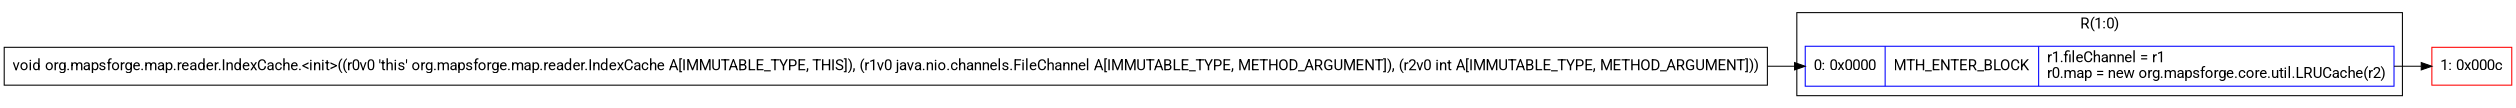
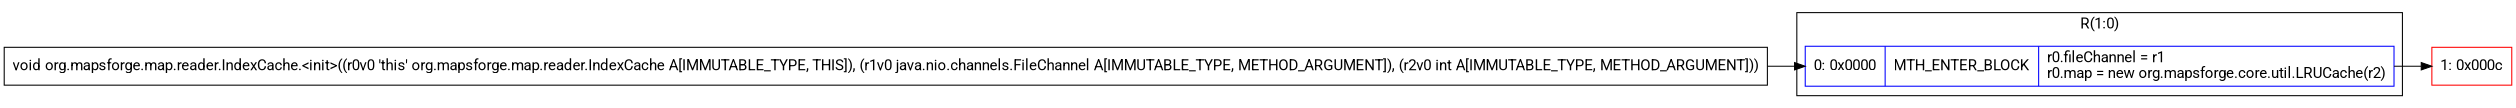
node "0: 0x0000": text "r1.fileChannel = r1" -> "r0.fileChannel = r1"
